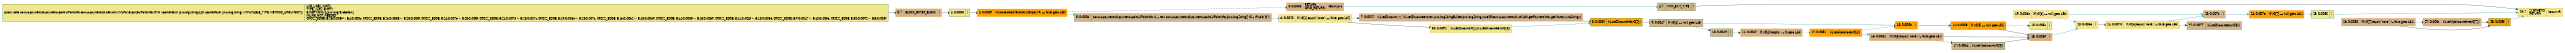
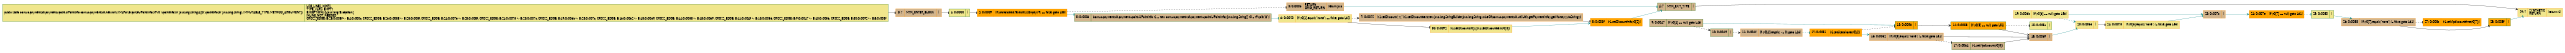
node "29: ?": text "lreturn r9l" -> "lreturn r1l"
node "0: ?": text "BLOCK_ENTER_BLOCK" -> "MTH_ENTER_BLOCK"
edge "25: 0x0080" -> "29: ?": now "25: 0x0080" -> "26: 0x0088"
node "8: 0x003f": color darkgreen -> darkorange
node "27: 0x008a": fillcolor tan -> orange
edge "27: 0x008a" -> "28: 0x008f": removed
edge "8: 0x003f" -> "9: 0x0047": now "8: 0x003f" -> "4: ?"
node "13: 0x0056": color darkorange -> darkgreen
edge "14: 0x0058" -> "15: 0x005a": arrowhead vee -> tee
node "22: 0x0077": removed
